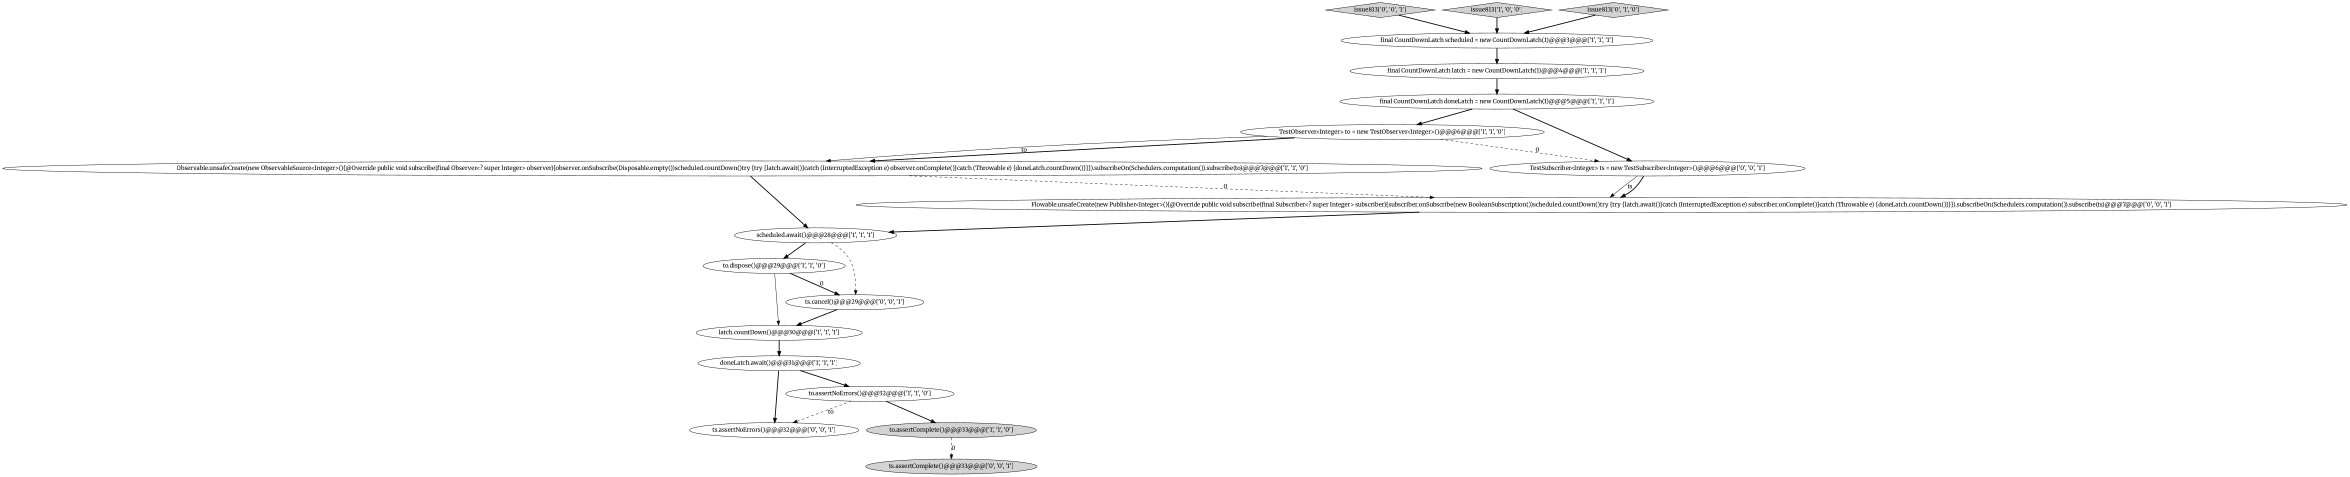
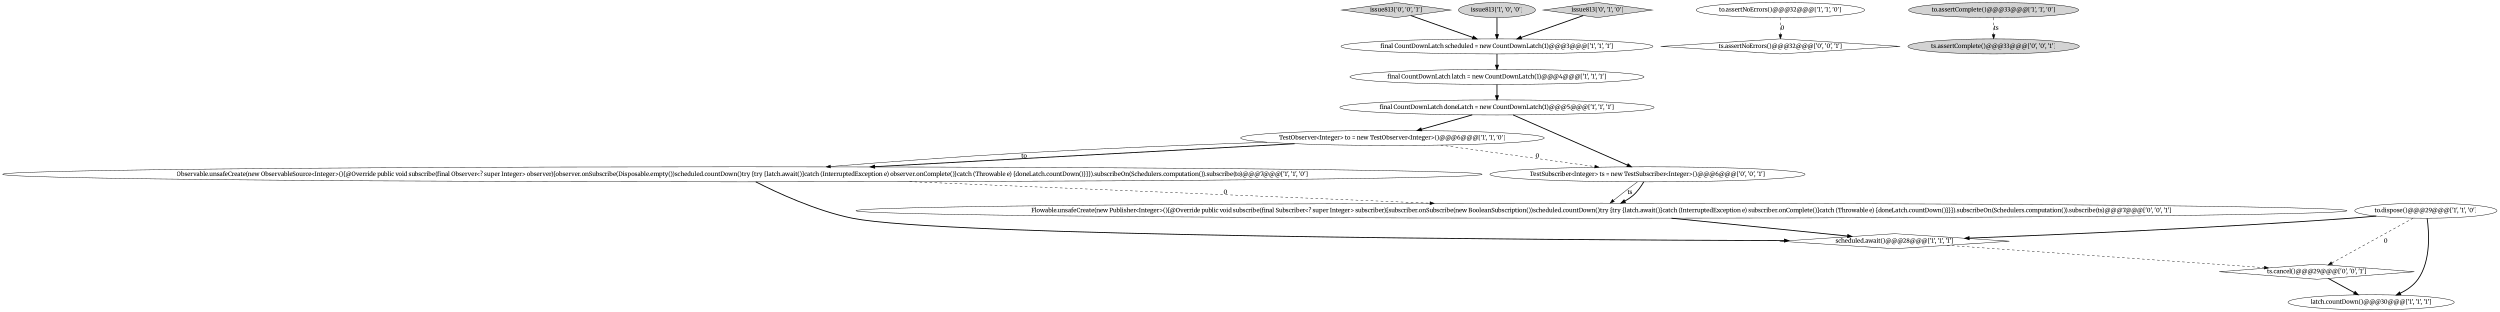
node "issue813['1', '0', '0']": shape diamond -> ellipse
node "scheduled.await()@@@28@@@['1', '1', '1']": shape ellipse -> diamond
edge "scheduled.await()@@@28@@@['1', '1', '1']" -> "to.dispose()@@@29@@@['1', '1', '0']": reversed
edge "to.dispose()@@@29@@@['1', '1', '0']" -> "ts.cancel()@@@29@@@['0', '0', '1']": style bold -> dashed
edge "to.dispose()@@@29@@@['1', '1', '0']" -> "latch.countDown()@@@30@@@['1', '1', '1']": style solid -> bold
node "ts.cancel()@@@29@@@['0', '0', '1']": shape ellipse -> diamond
node "doneLatch.await()@@@31@@@['1', '1', '1']": removed
edge "to.assertNoErrors()@@@32@@@['1', '1', '0']" -> "to.assertComplete()@@@33@@@['1', '1', '0']": removed
edge "to.assertNoErrors()@@@32@@@['1', '1', '0']" -> "ts.assertNoErrors()@@@32@@@['0', '0', '1']": label "to" -> "0"
node "ts.assertNoErrors()@@@32@@@['0', '0', '1']": shape ellipse -> diamond
edge "to.assertComplete()@@@33@@@['1', '1', '0']" -> "ts.assertComplete()@@@33@@@['0', '0', '1']": label "0" -> "ts"
